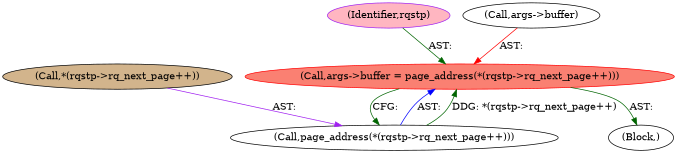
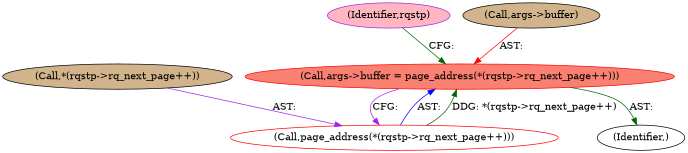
node "(Call,args->buffer)": fillcolor white -> tan
edge "(Identifier,rqstp)" -> "(Call,args->buffer = page_address(*(rqstp->rq_next_page++)))": label "AST: " -> "CFG: "
edge "(Call,args->buffer = page_address(*(rqstp->rq_next_page++)))" -> "(Call,page_address(*(rqstp->rq_next_page++)))": color darkgreen -> purple
node "(Call,page_address(*(rqstp->rq_next_page++)))": color black -> red
node "(Block,)": label "(Block,)" -> "(Identifier,)"
